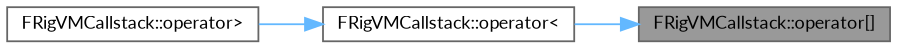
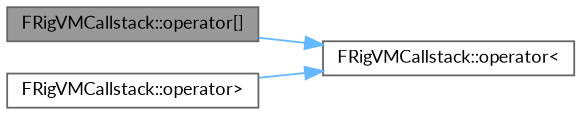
edge "FRigVMCallstack::operator<" -> "FRigVMCallstack::operator[]": reversed
